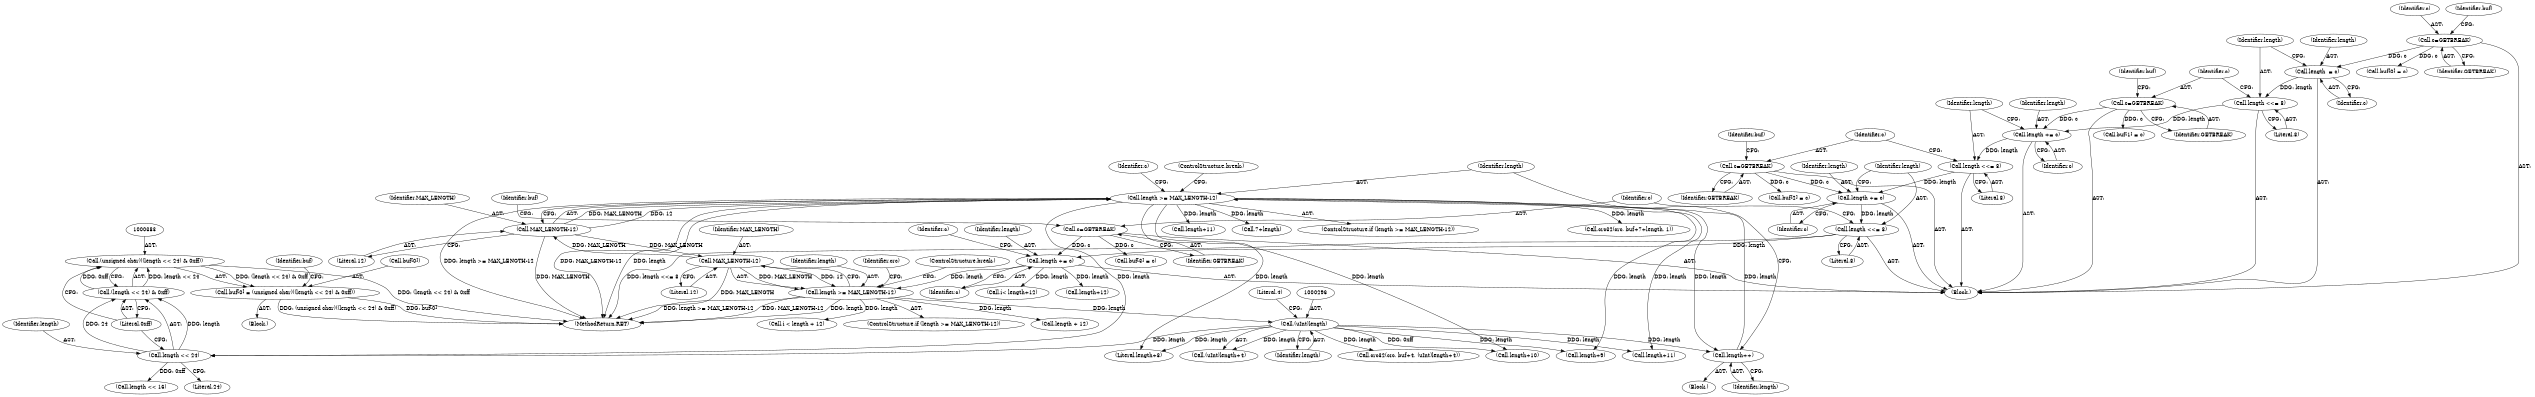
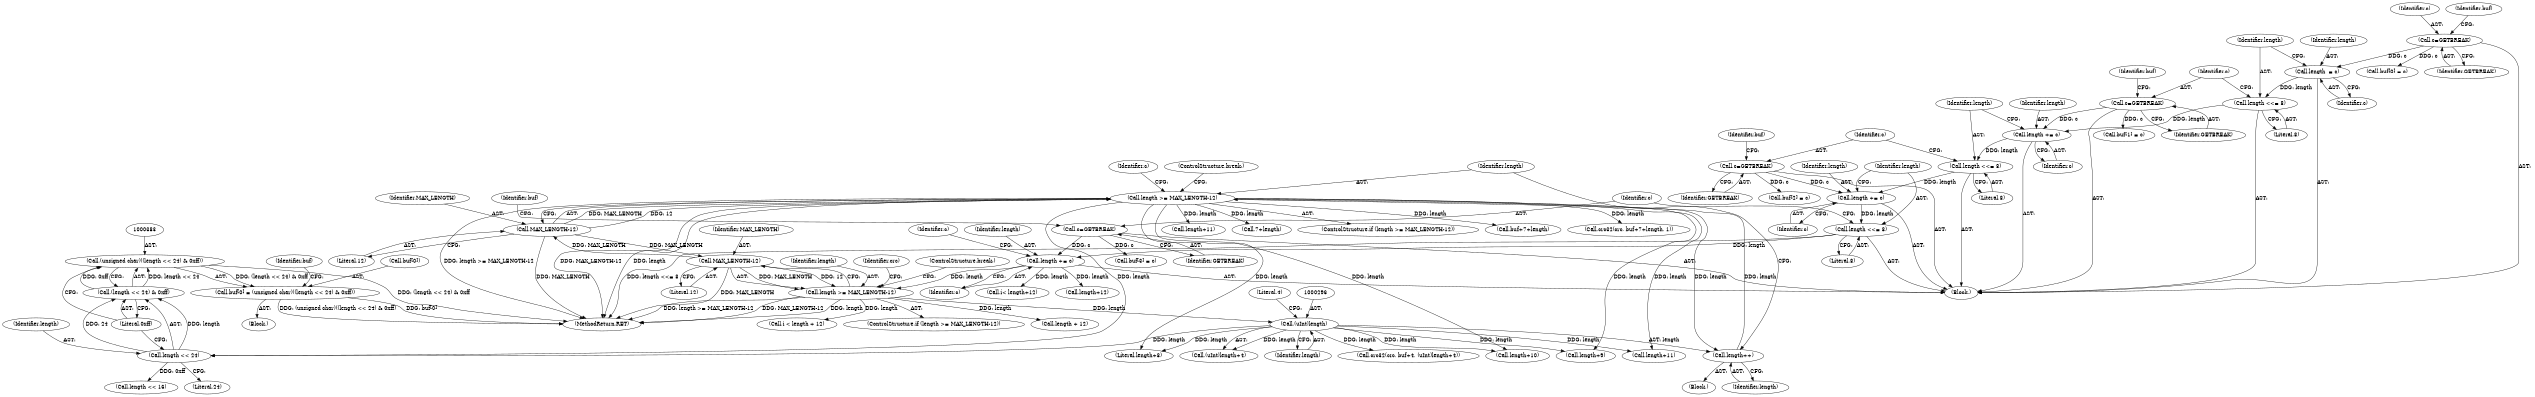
node "(Call,buf+7+length)": added
edge "(Call,(uInt)length)" -> "(Call,length+10)": label "DDG: 0xff" -> "DDG: length"
edge "(Call,(uInt)length)" -> "(Call,length++)": label "DDG: length" -> "AST: length"
